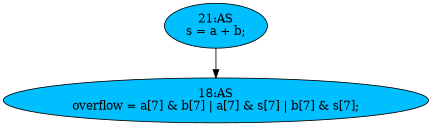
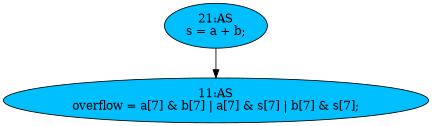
node "18:AS overflow = a[7] & b[7] | a[7] & s[7] | b[7] & s[7];": label "18:AS overflow = a[7] & b[7] | a[7] & s[7] | b[7] & s[7];" -> "11:AS overflow = a[7] & b[7] | a[7] & s[7] | b[7] & s[7];"
